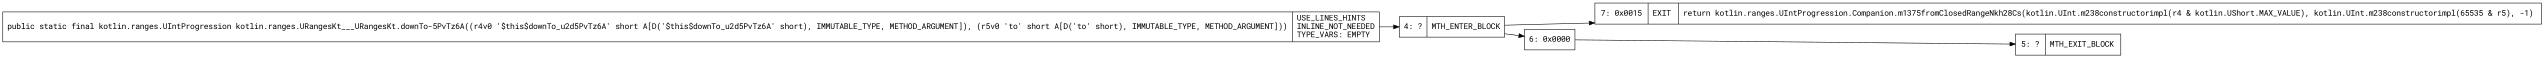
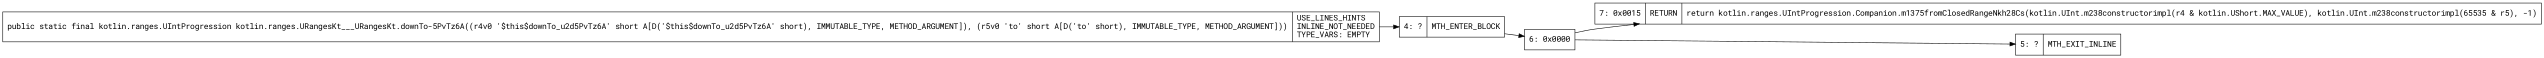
node "7: 0x0015": text "EXIT" -> "RETURN"
edge "4: ?" -> "7: 0x0015": now "6: 0x0000" -> "7: 0x0015"
node "5: ?": text "MTH_EXIT_BLOCK" -> "MTH_EXIT_INLINE"
